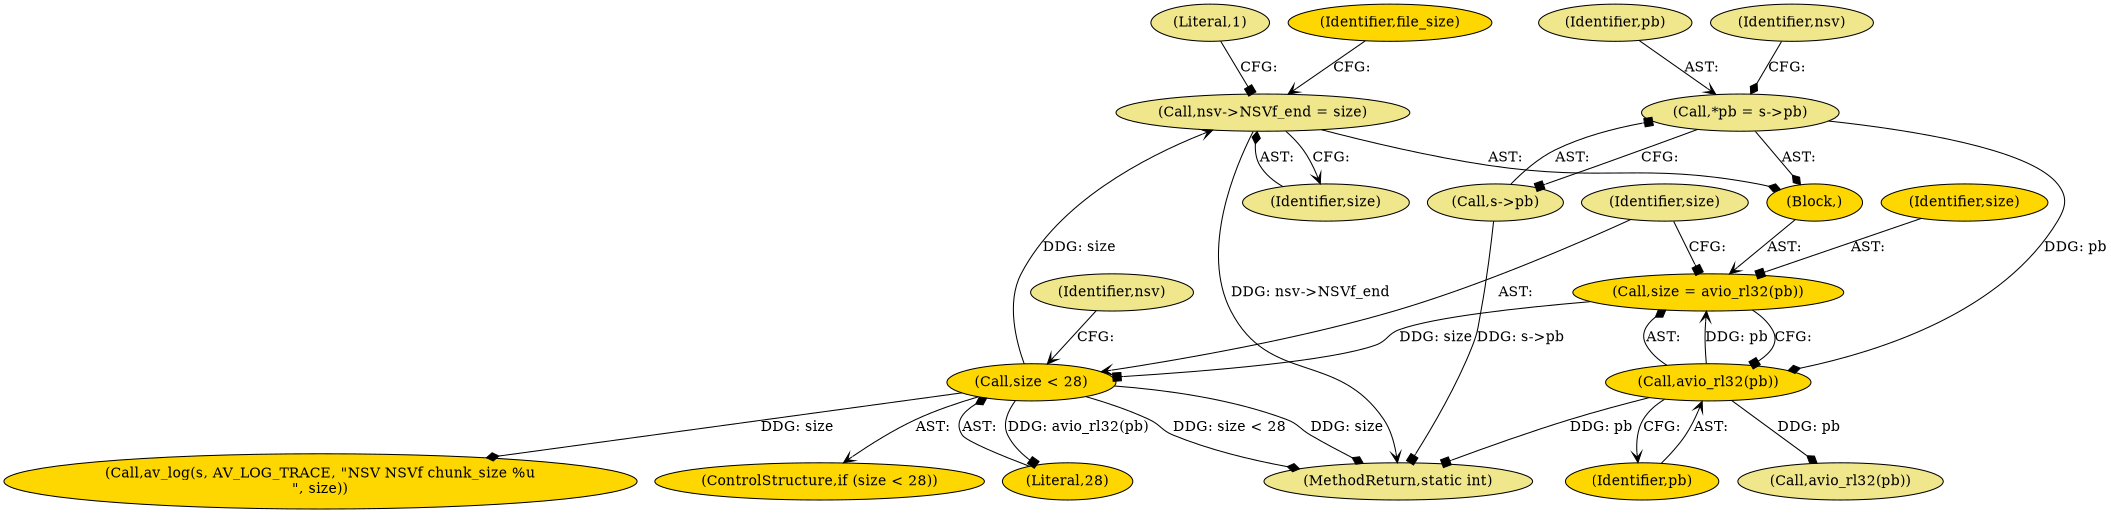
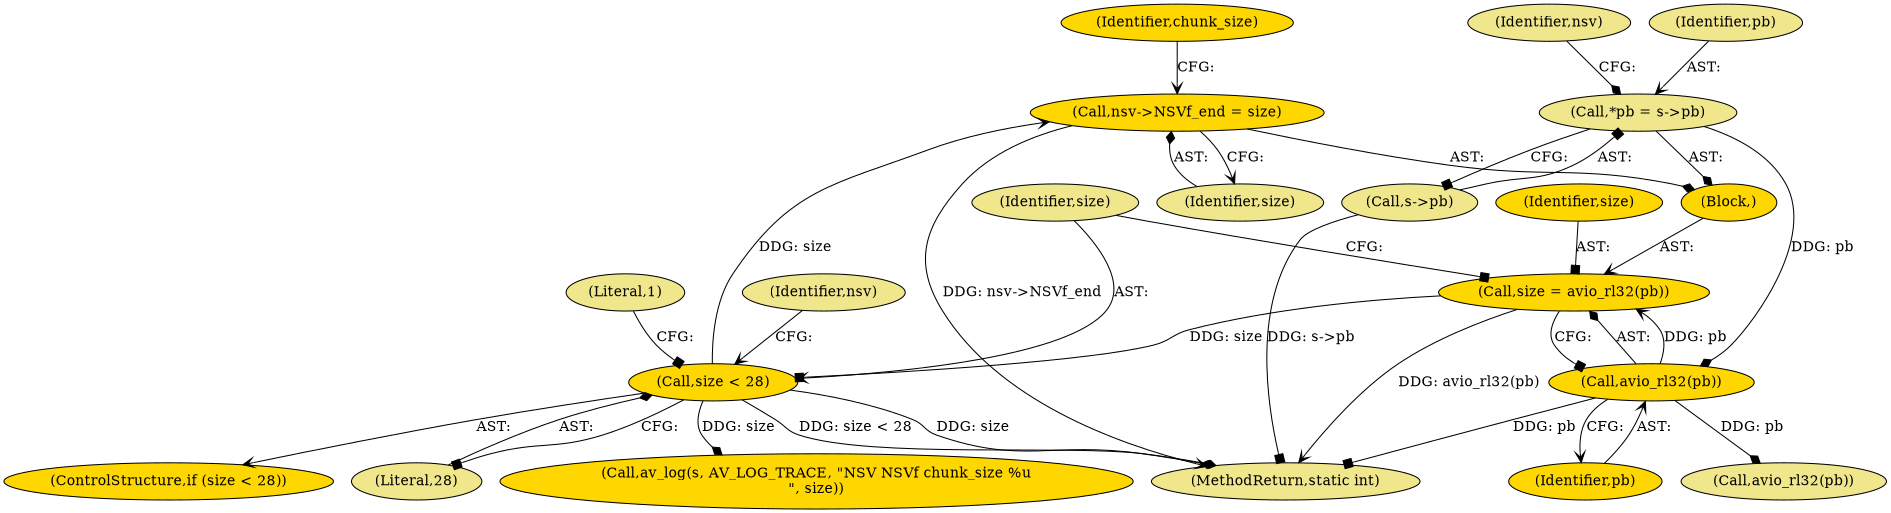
node "(Identifier,file_size)": label "(Identifier,file_size)" -> "(Identifier,chunk_size)"
edge "(Literal,1)" -> "(Call,nsv->NSVf_end = size)": now "(Literal,1)" -> "(Call,size < 28)"
node "(Call,nsv->NSVf_end = size)": fillcolor khaki -> gold
edge "(Call,size = avio_rl32(pb))" -> "(MethodReturn,static int)": added, label "DDG: avio_rl32(pb)"
edge "(Call,size < 28)" -> "(Literal,28)": label "DDG: avio_rl32(pb)" -> "CFG: "
node "(Literal,28)": fillcolor gold -> khaki
